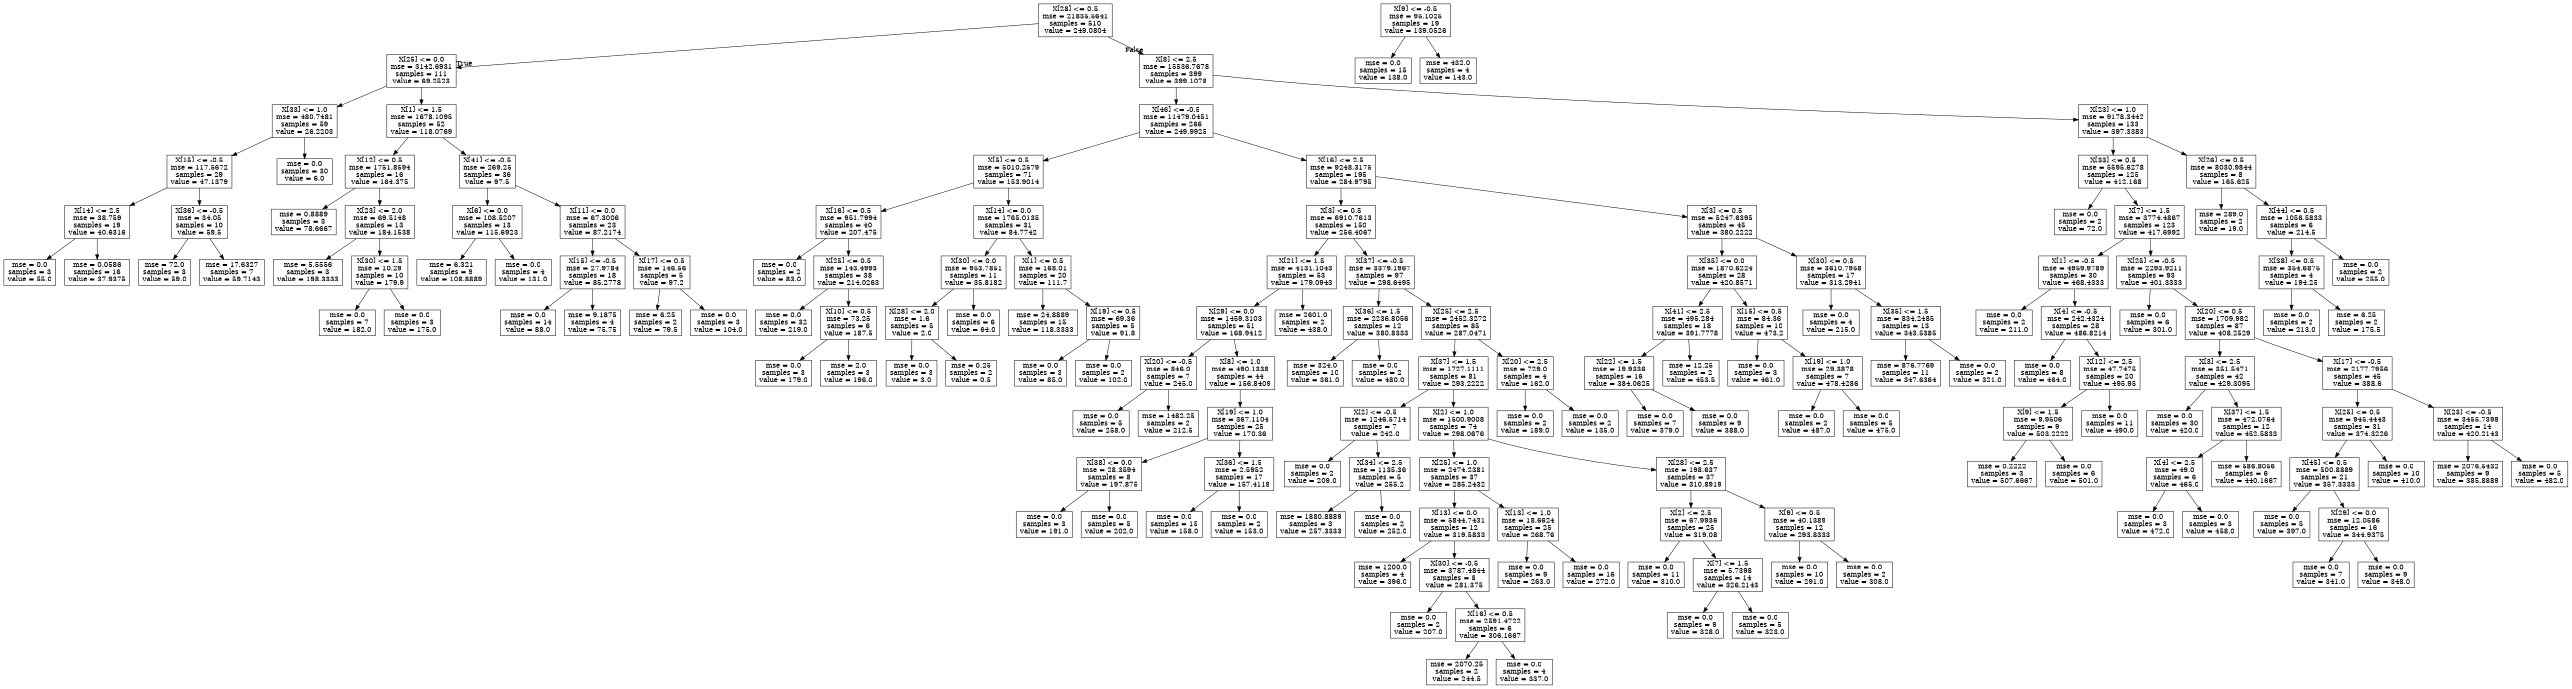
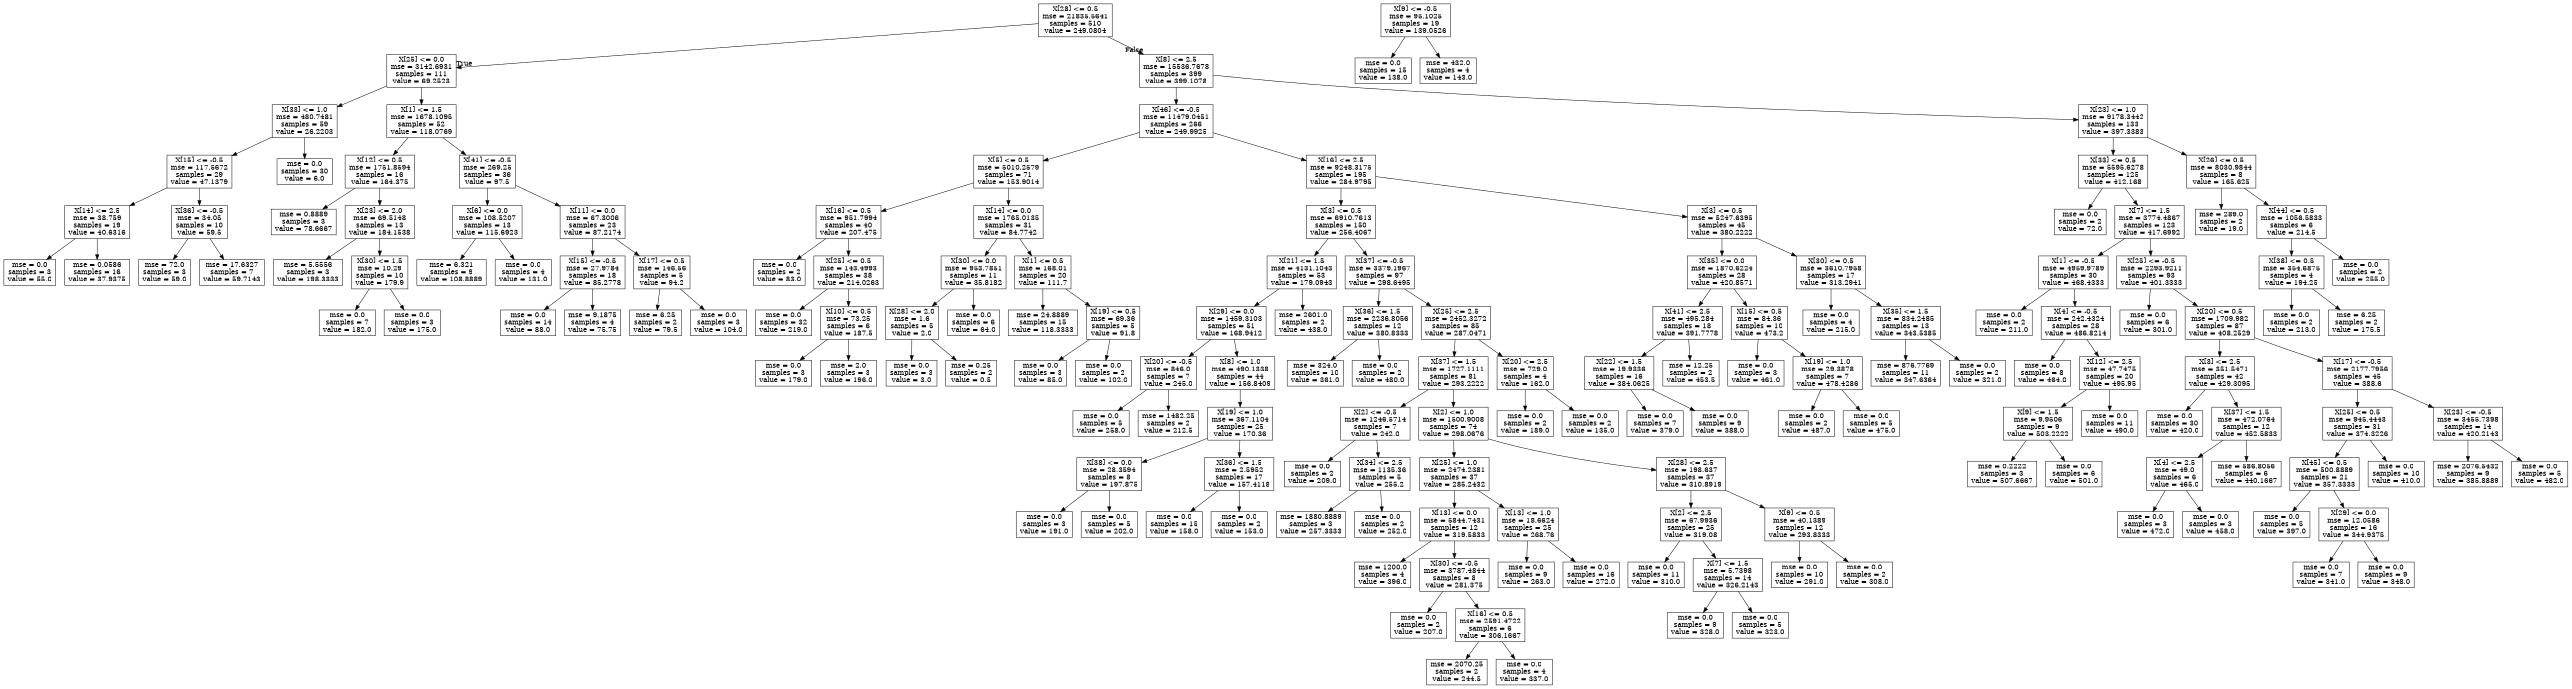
node "X[17] <= 0.5 mse = 146.56 samples = 5 value = 97.2": label "X[17] <= 0.5 mse = 146.56 samples = 5 value = 97.2" -> "X[17] <= 0.5 mse = 146.56 samples = 5 value = 94.2"
